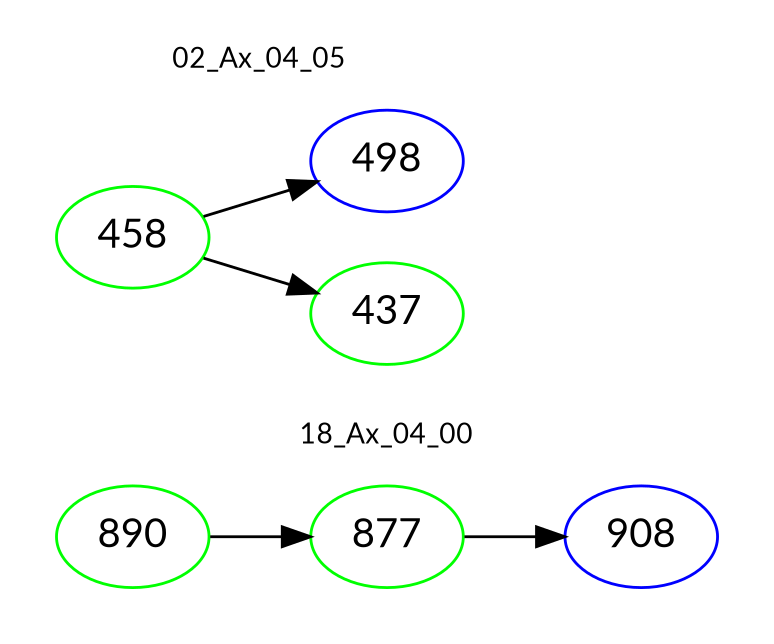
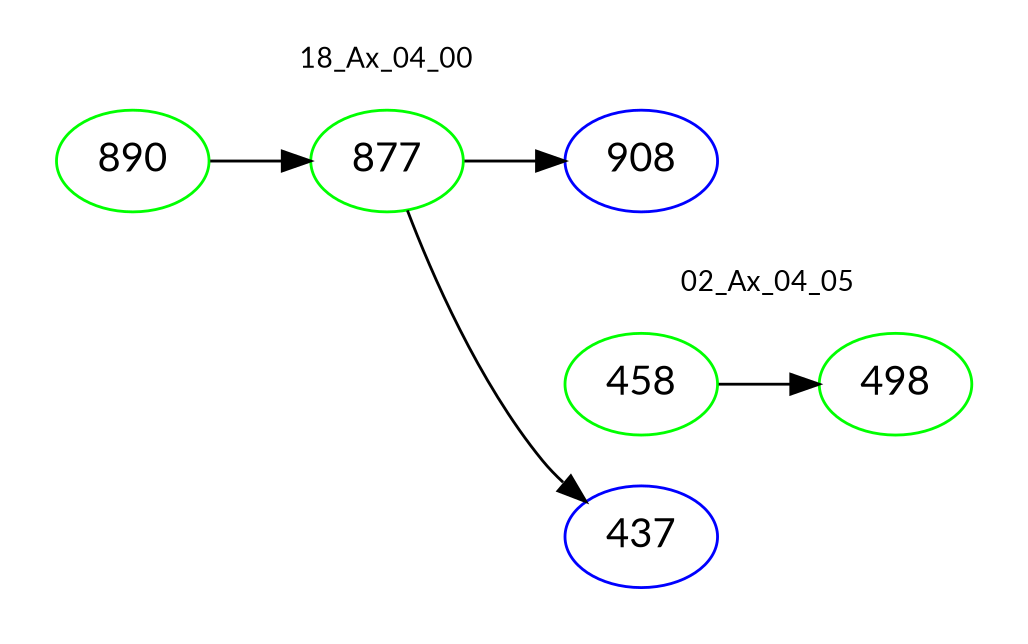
node "498": color blue -> green
edge "458" -> "437": now "877" -> "437"
node "437": color green -> blue
